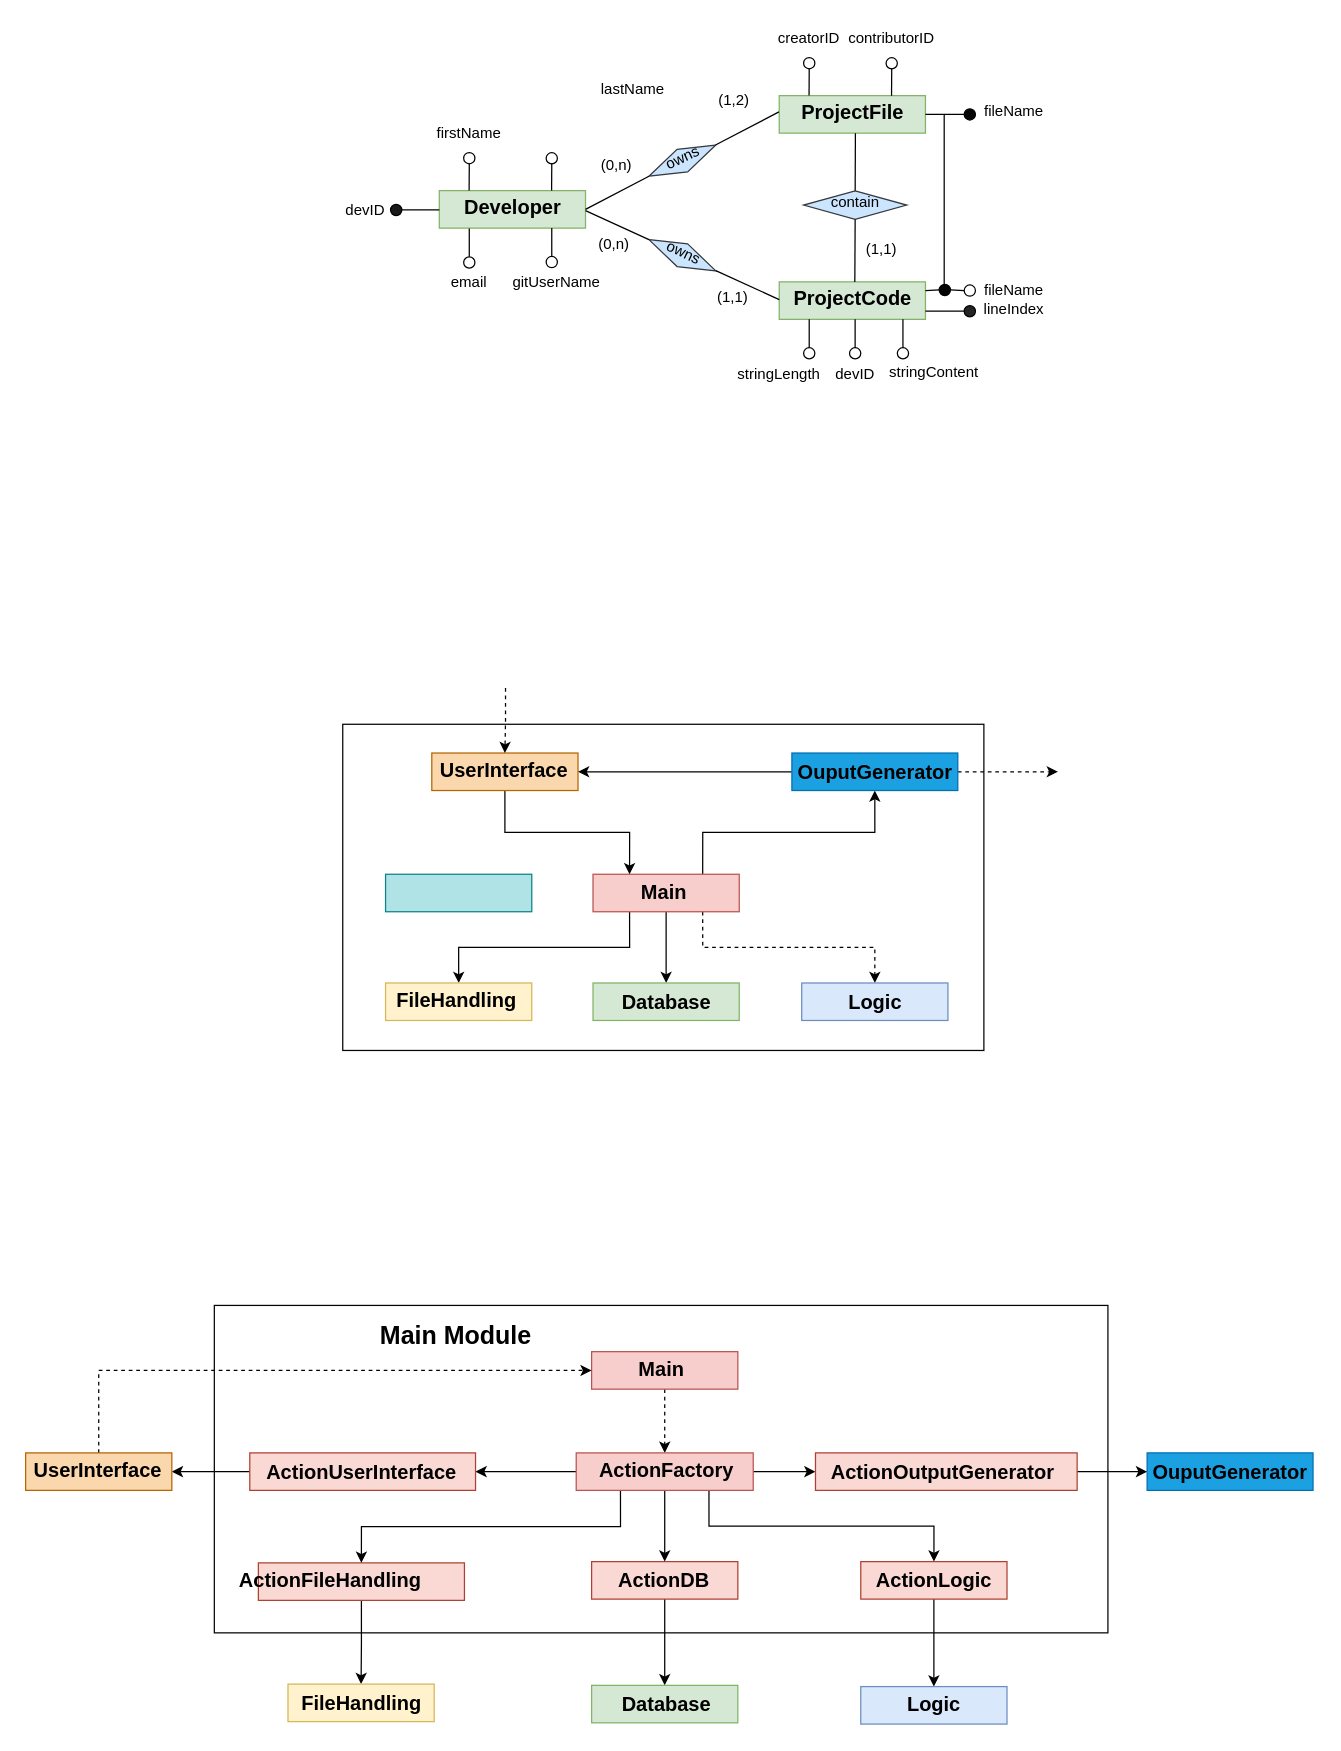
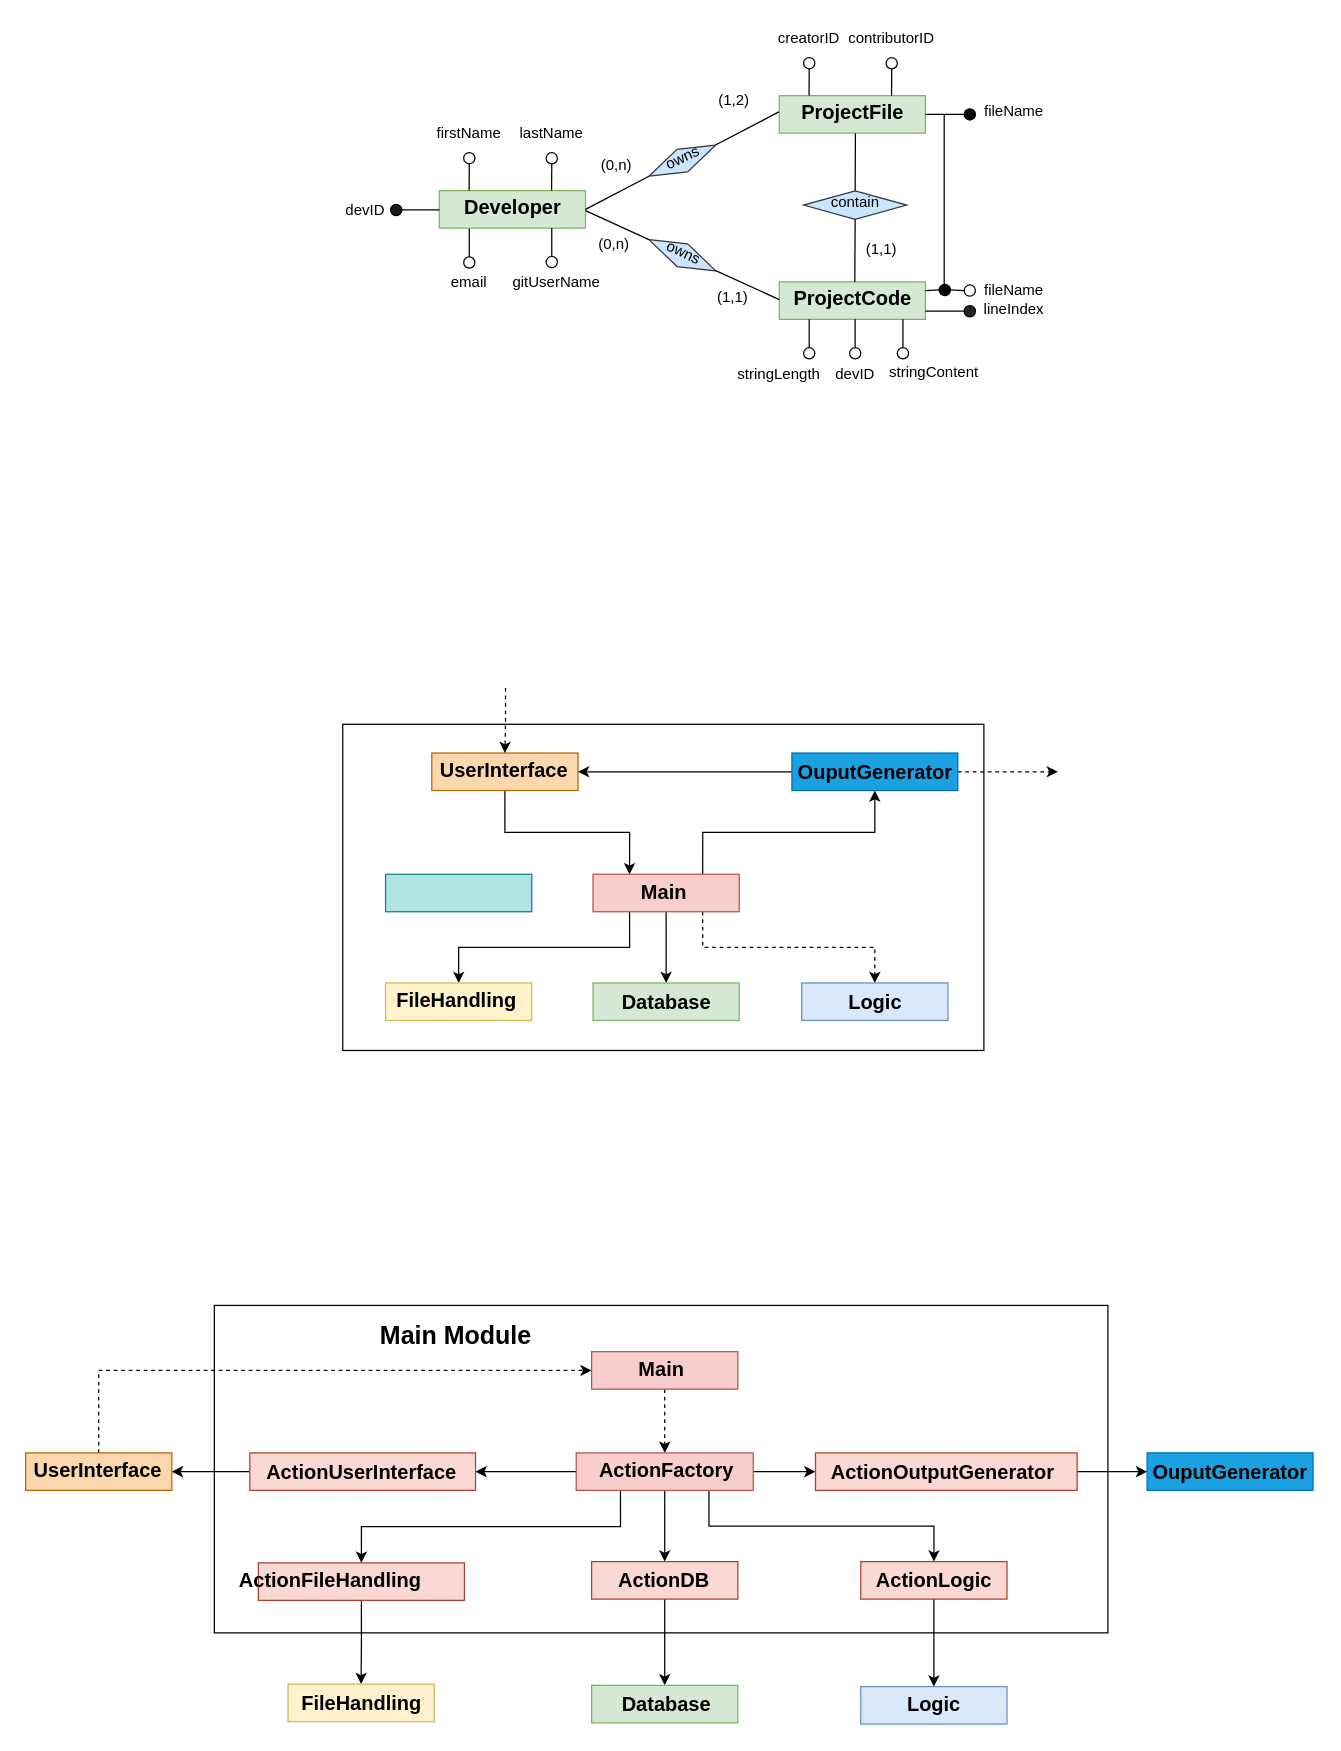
node "lastName": moved (633, 89) -> (552, 133)
